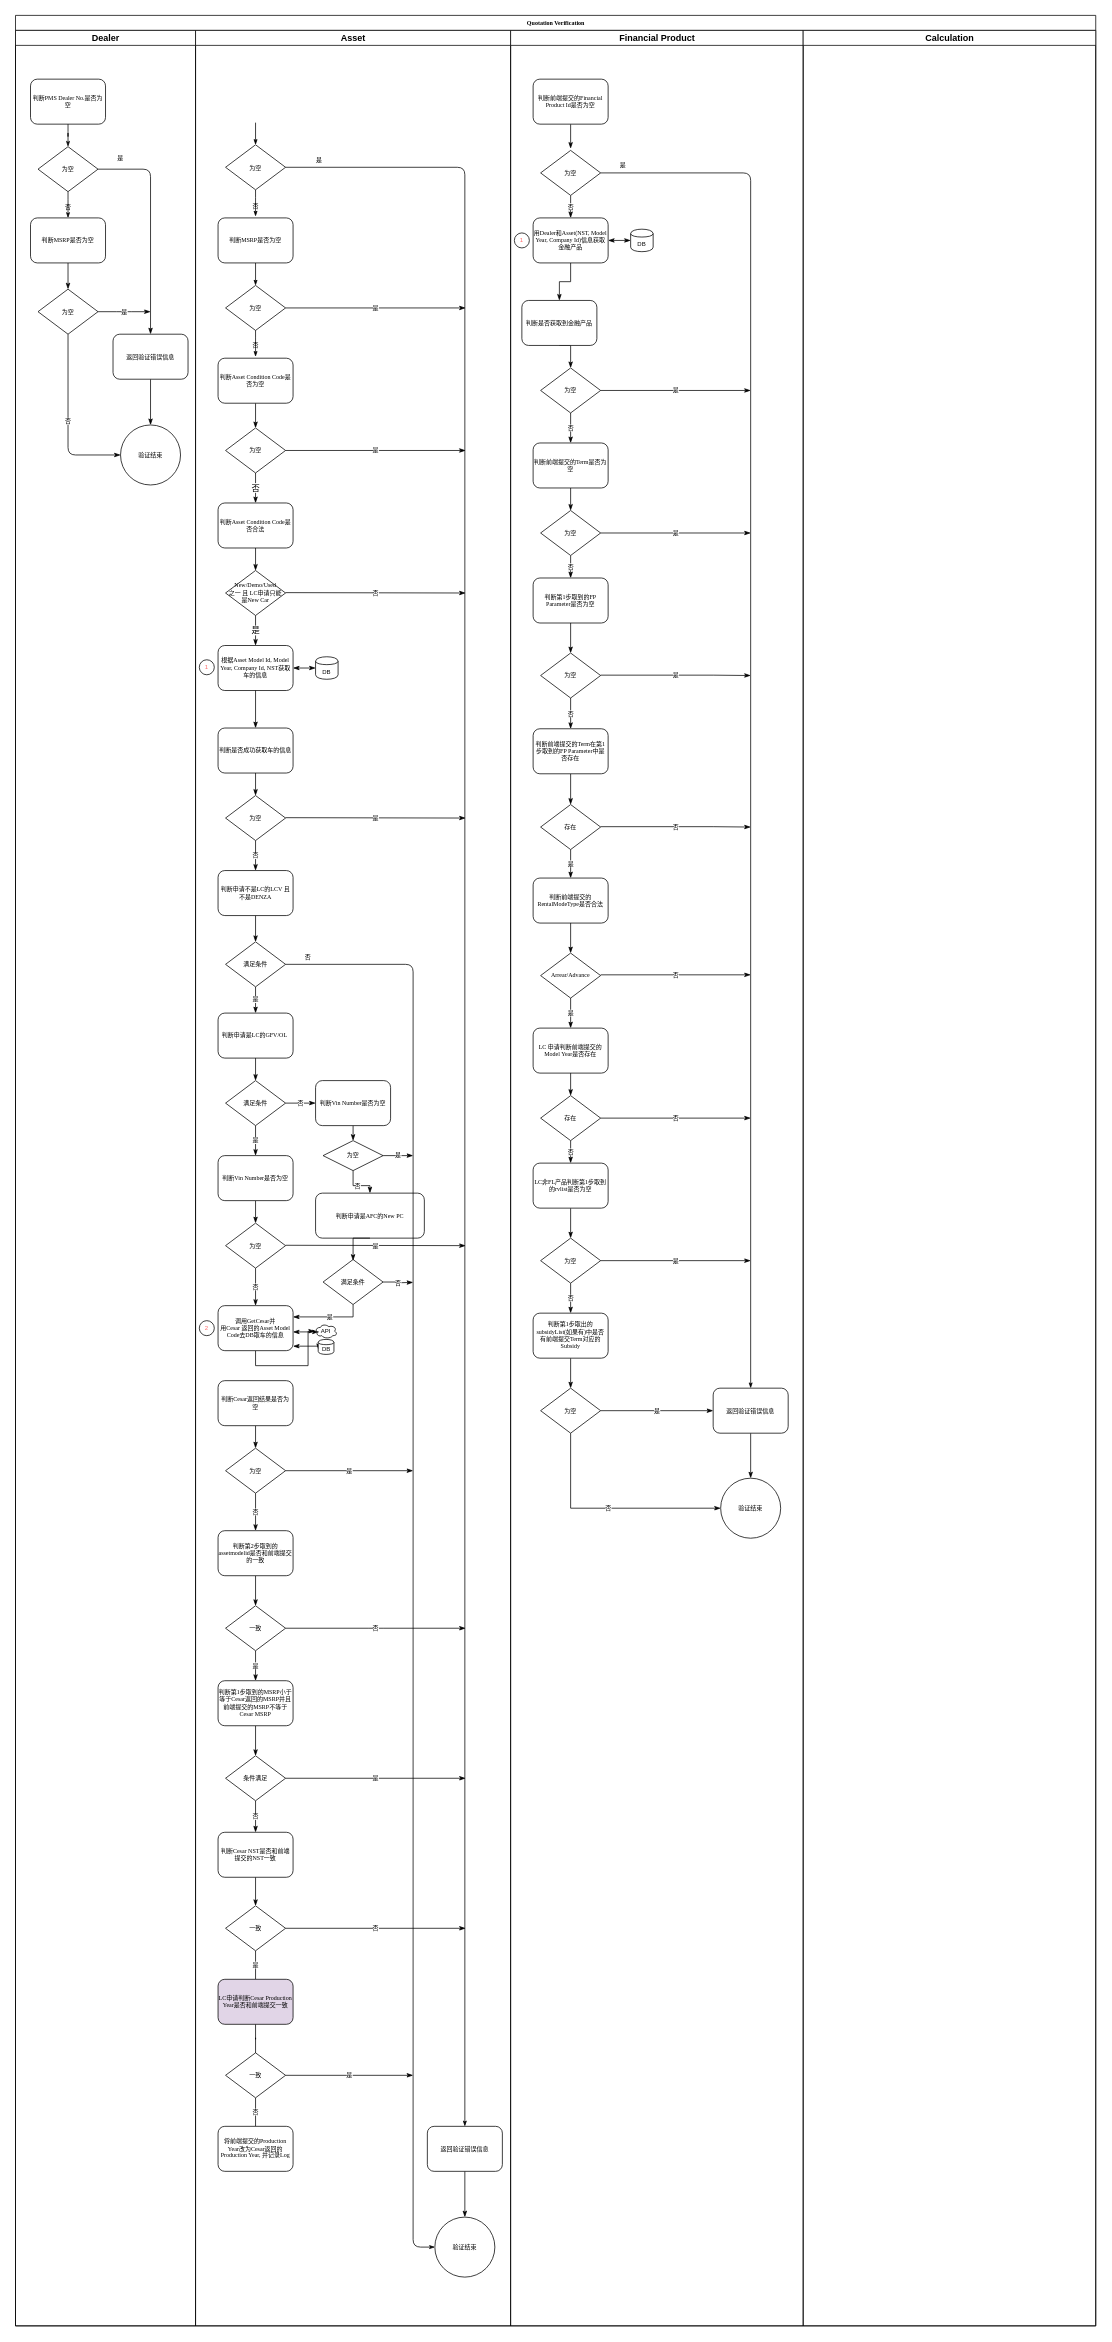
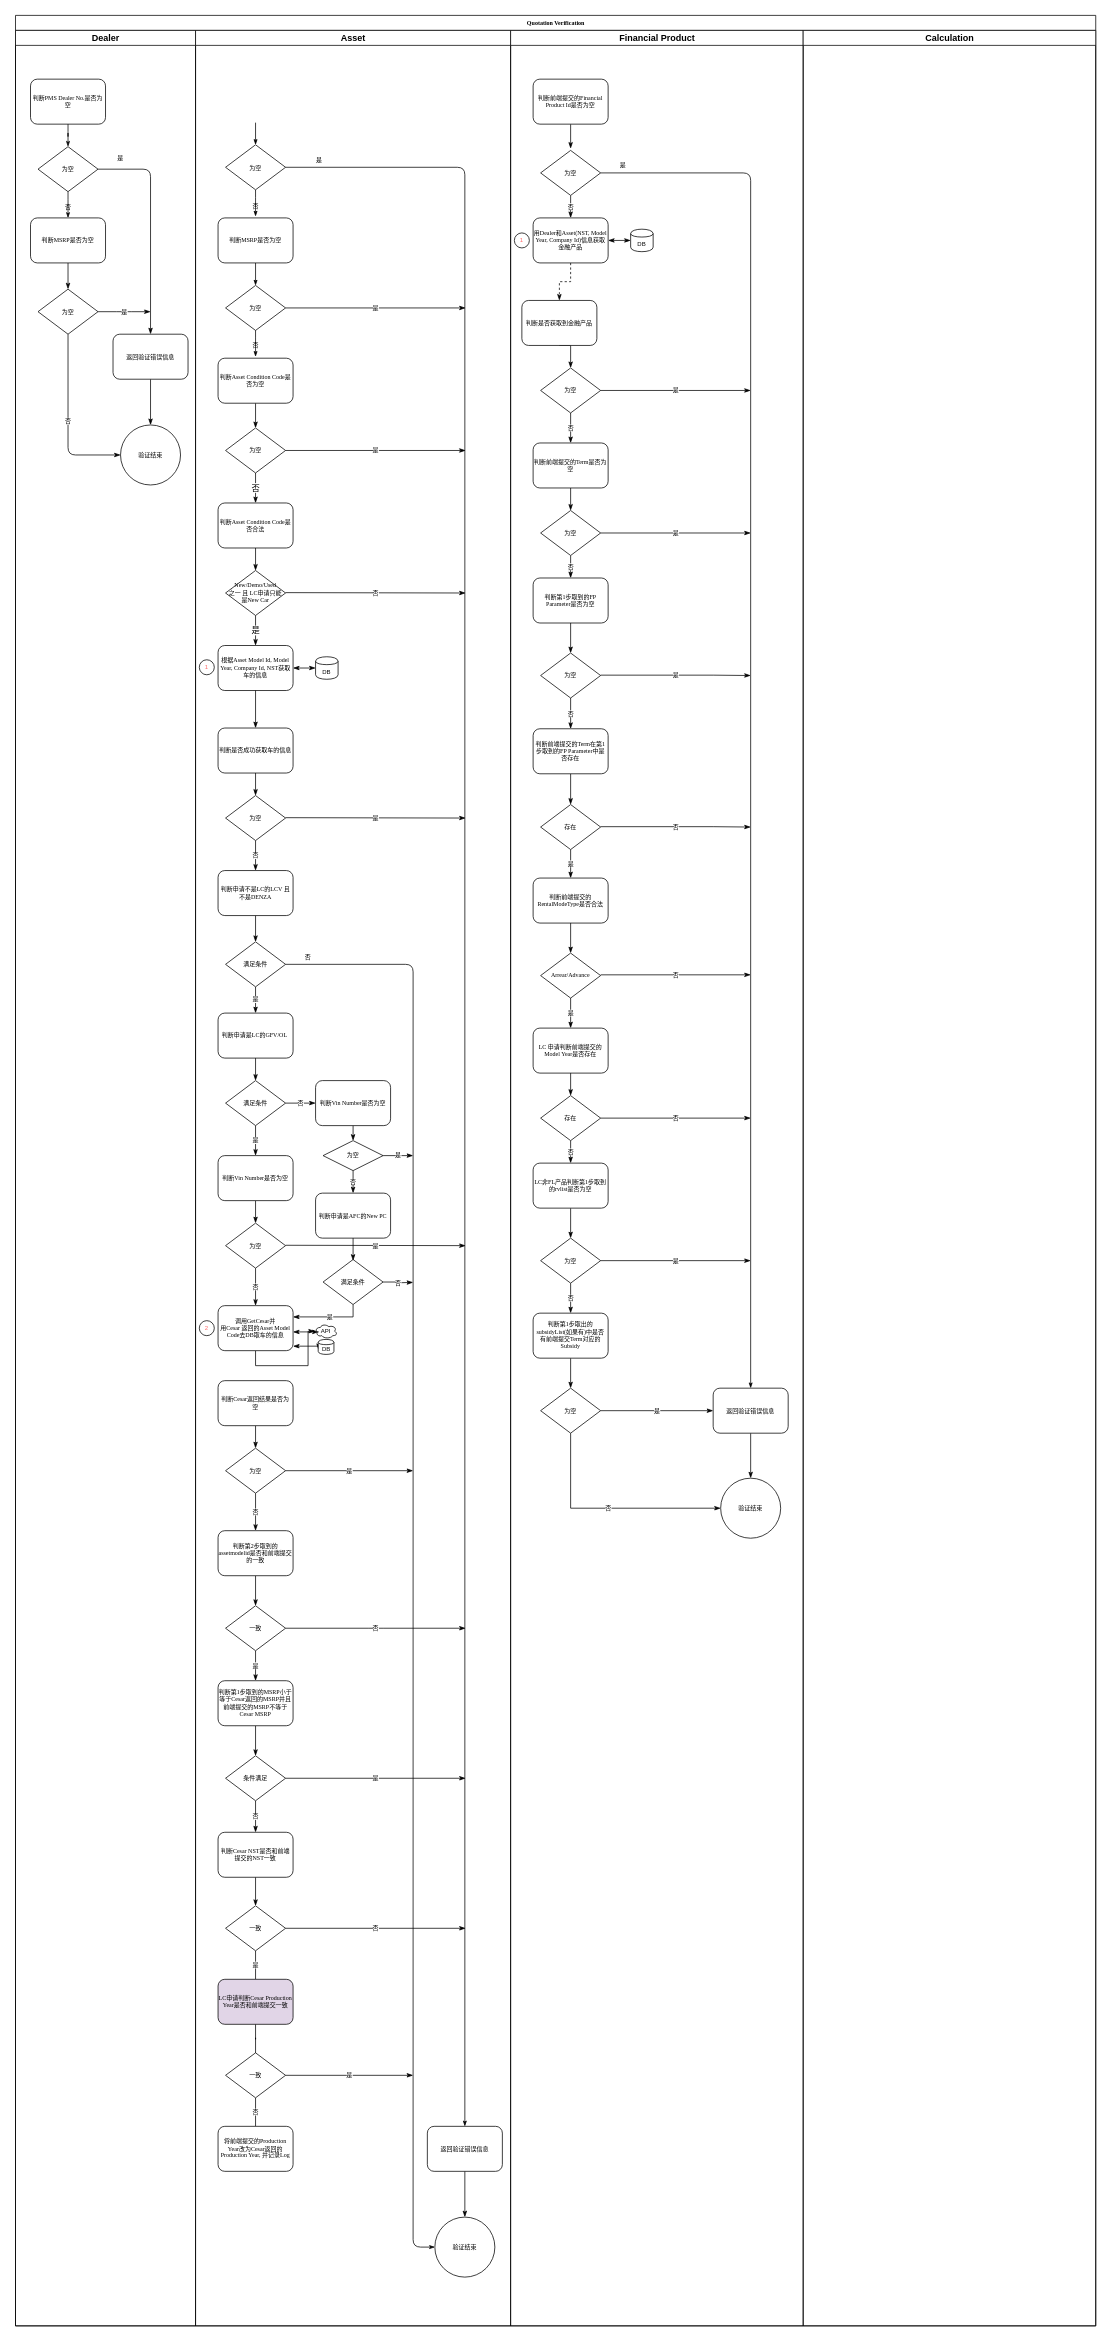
edge "用Dealer和Asset(NST, Model Year, Company Id)信息获取金融产品" -> "判断是否获取到金融产品": style solid -> dashed
node "判断申请是AFC的New PC": size 109x45 -> 75x45
